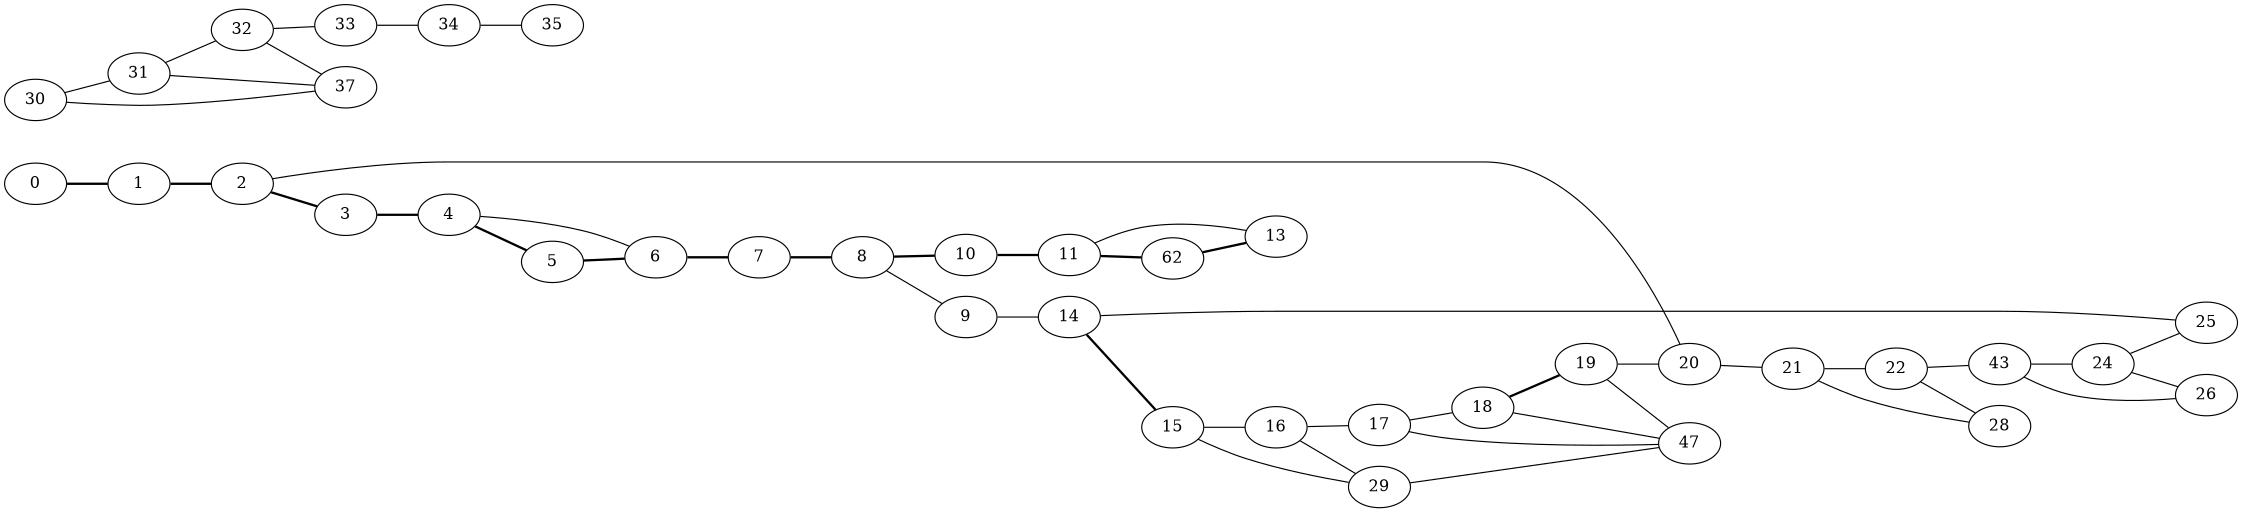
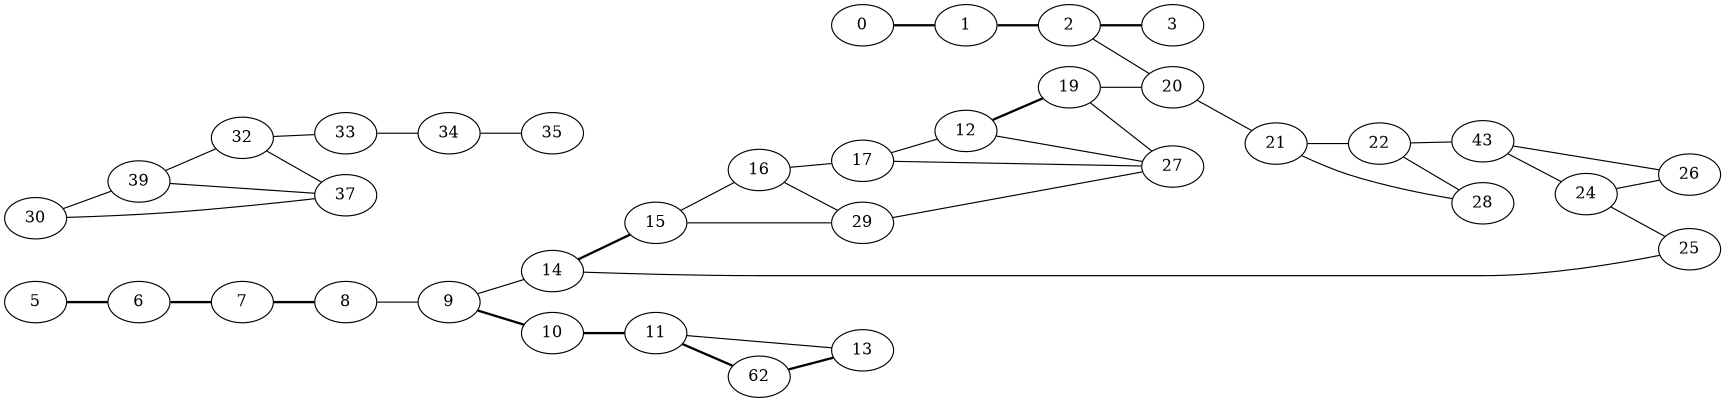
node "31": label "31" -> "39"
node "4": removed
edge "10" -- "8": now "10" -- "9"
node "18": label "18" -> "12"
node "47": label "47" -> "27"
